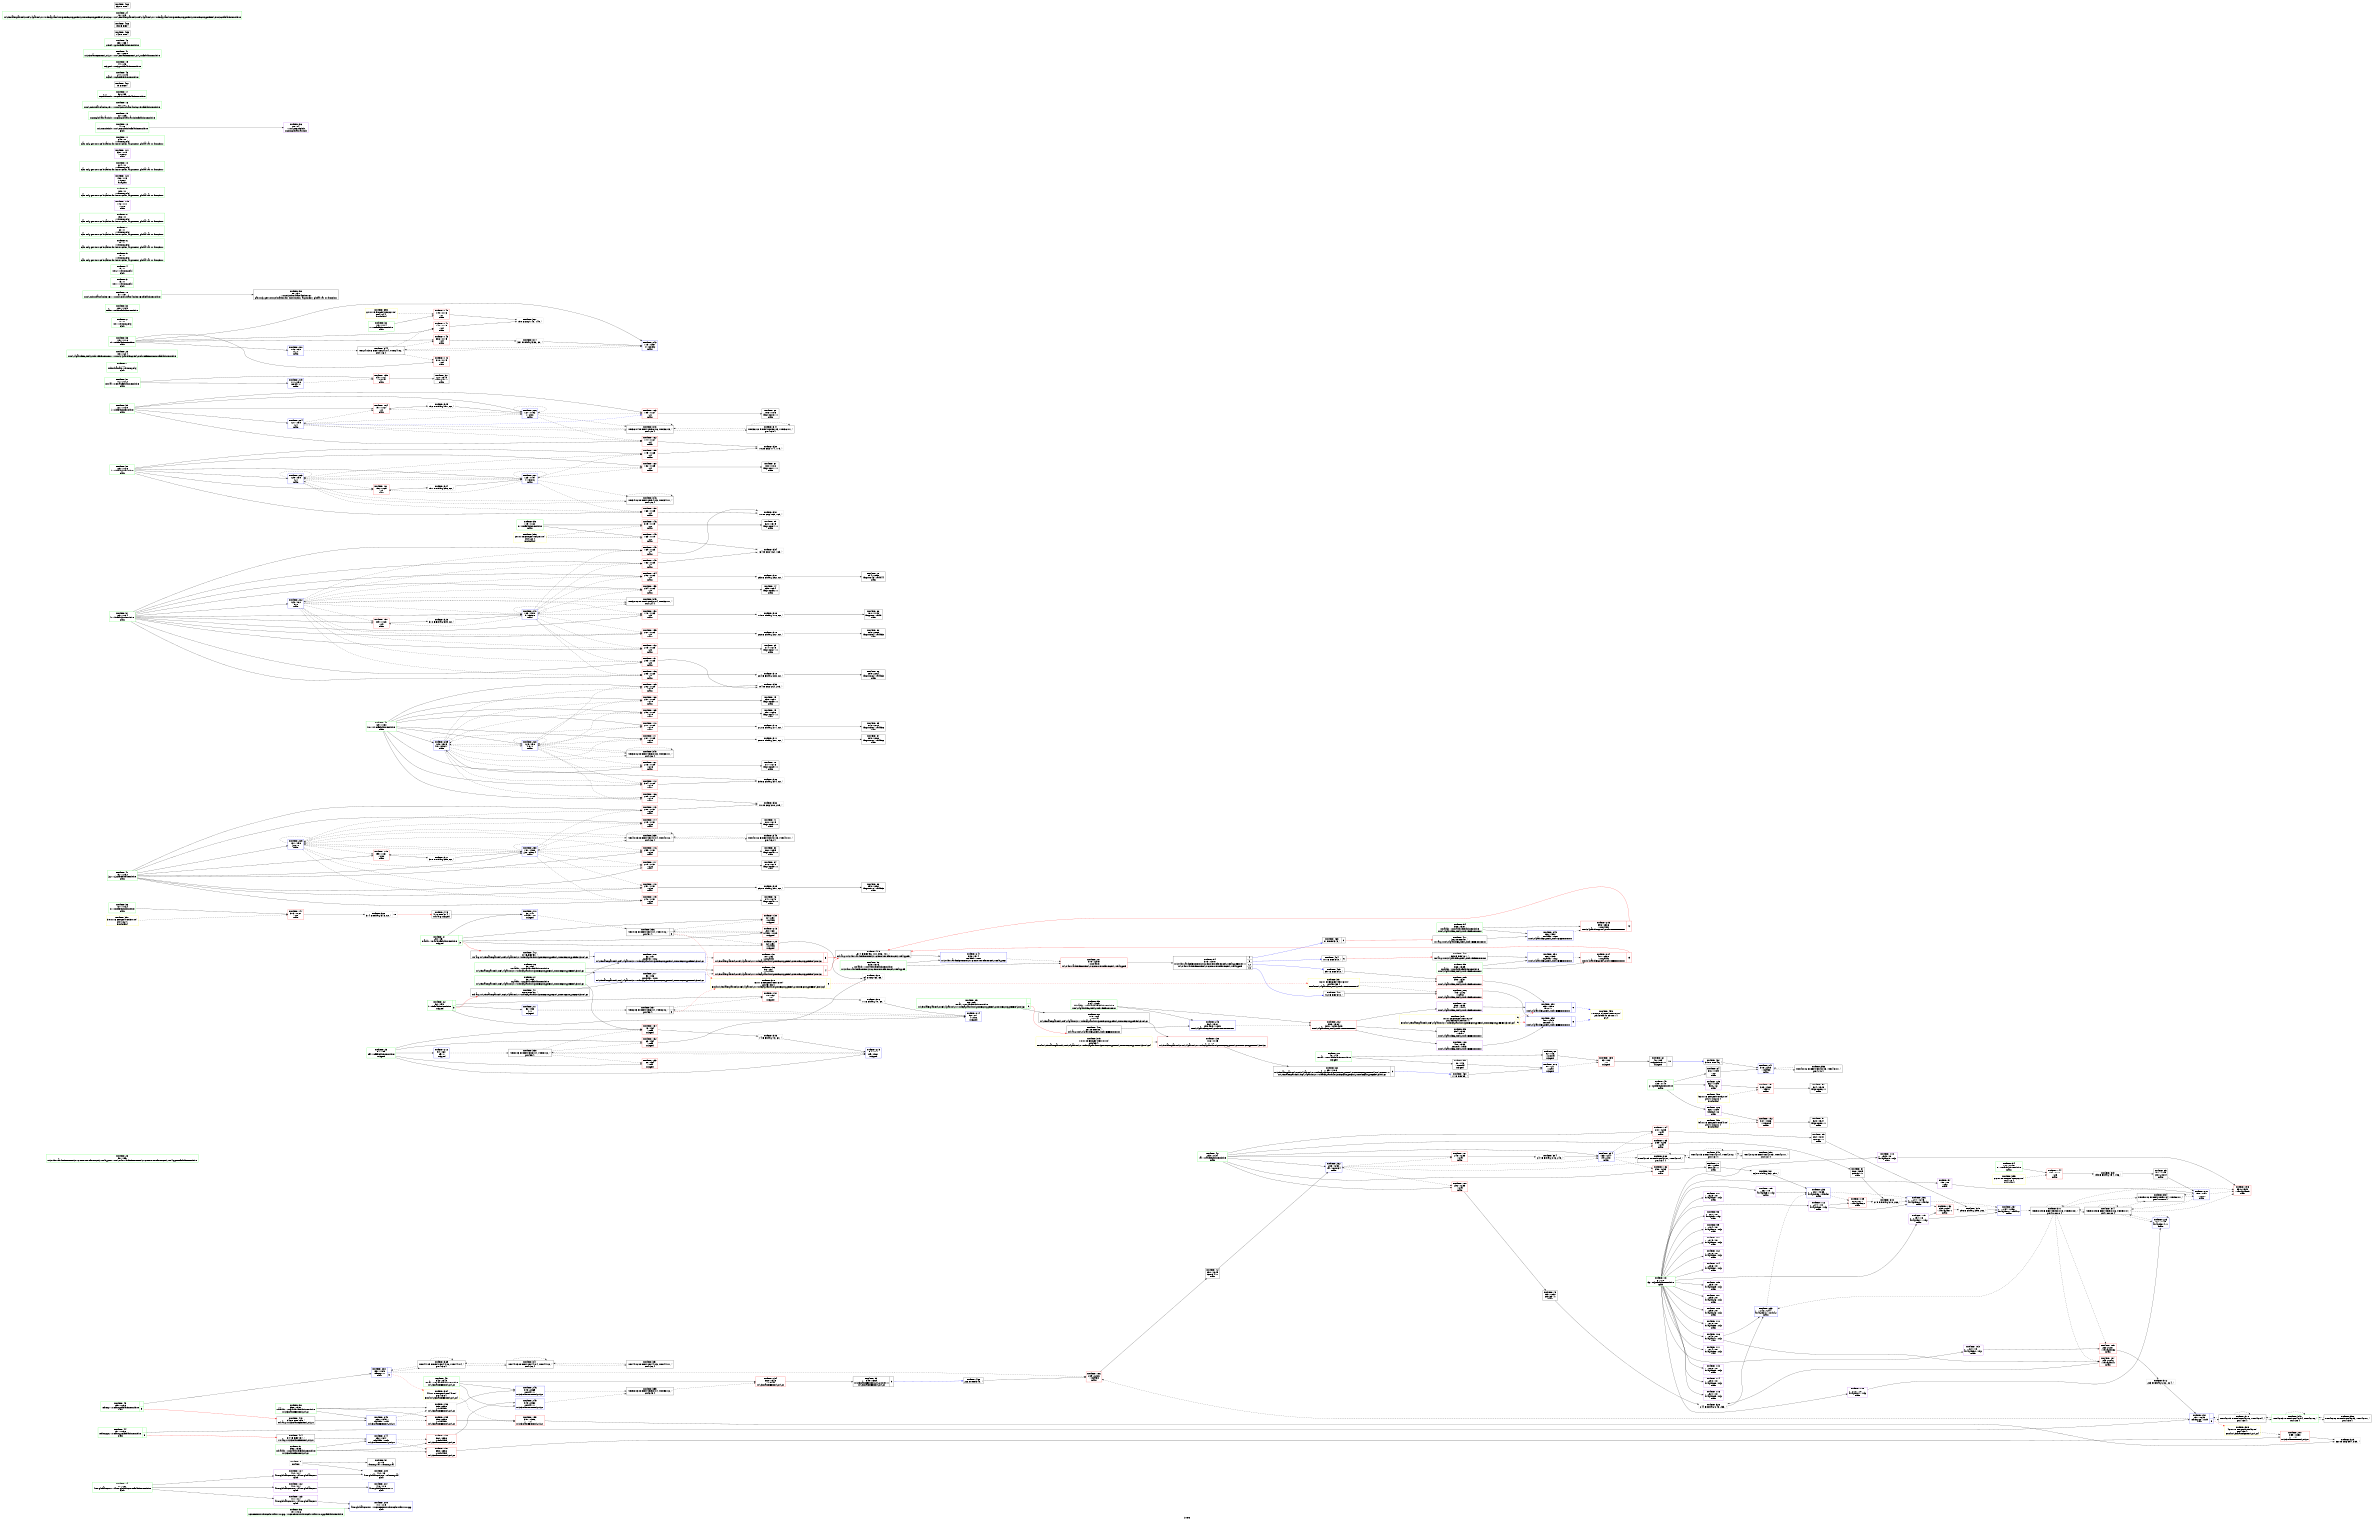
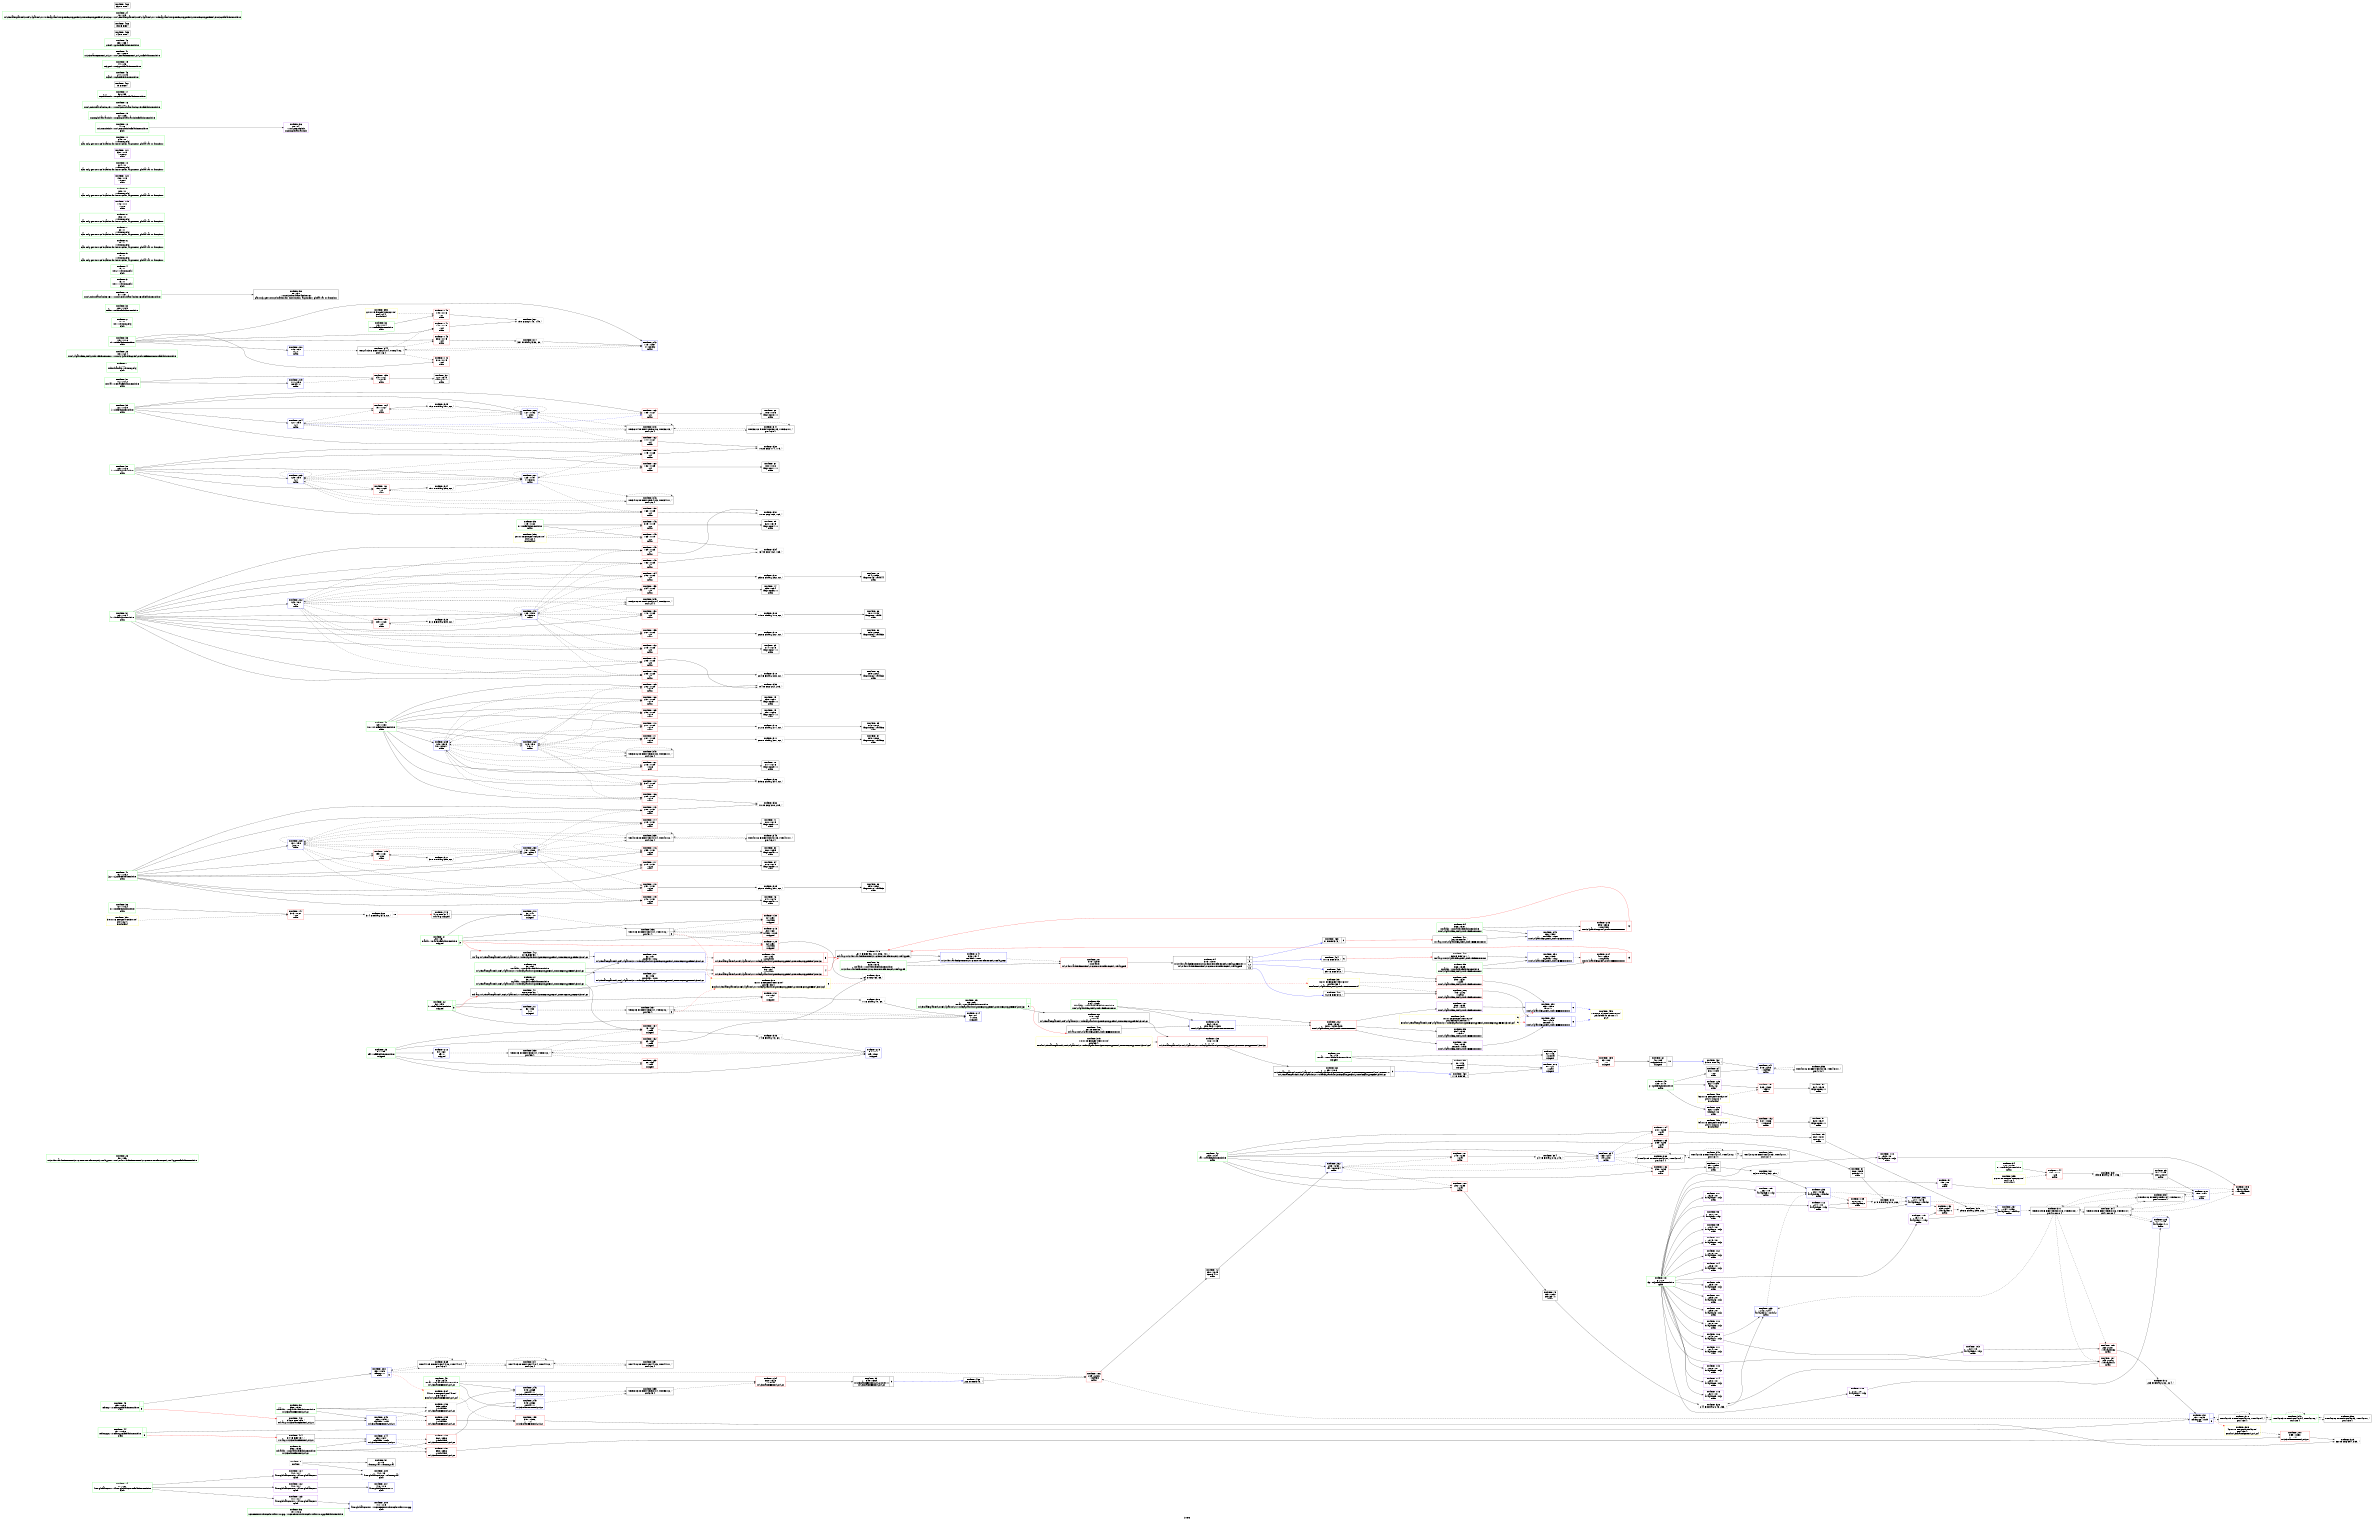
node "NodeID: 120": text "arrayidx" -> "main"
node "NodeID: 167": text "main" -> "cxa"
edge "NodeID: 21" -> "NodeID: 129": color black -> red
